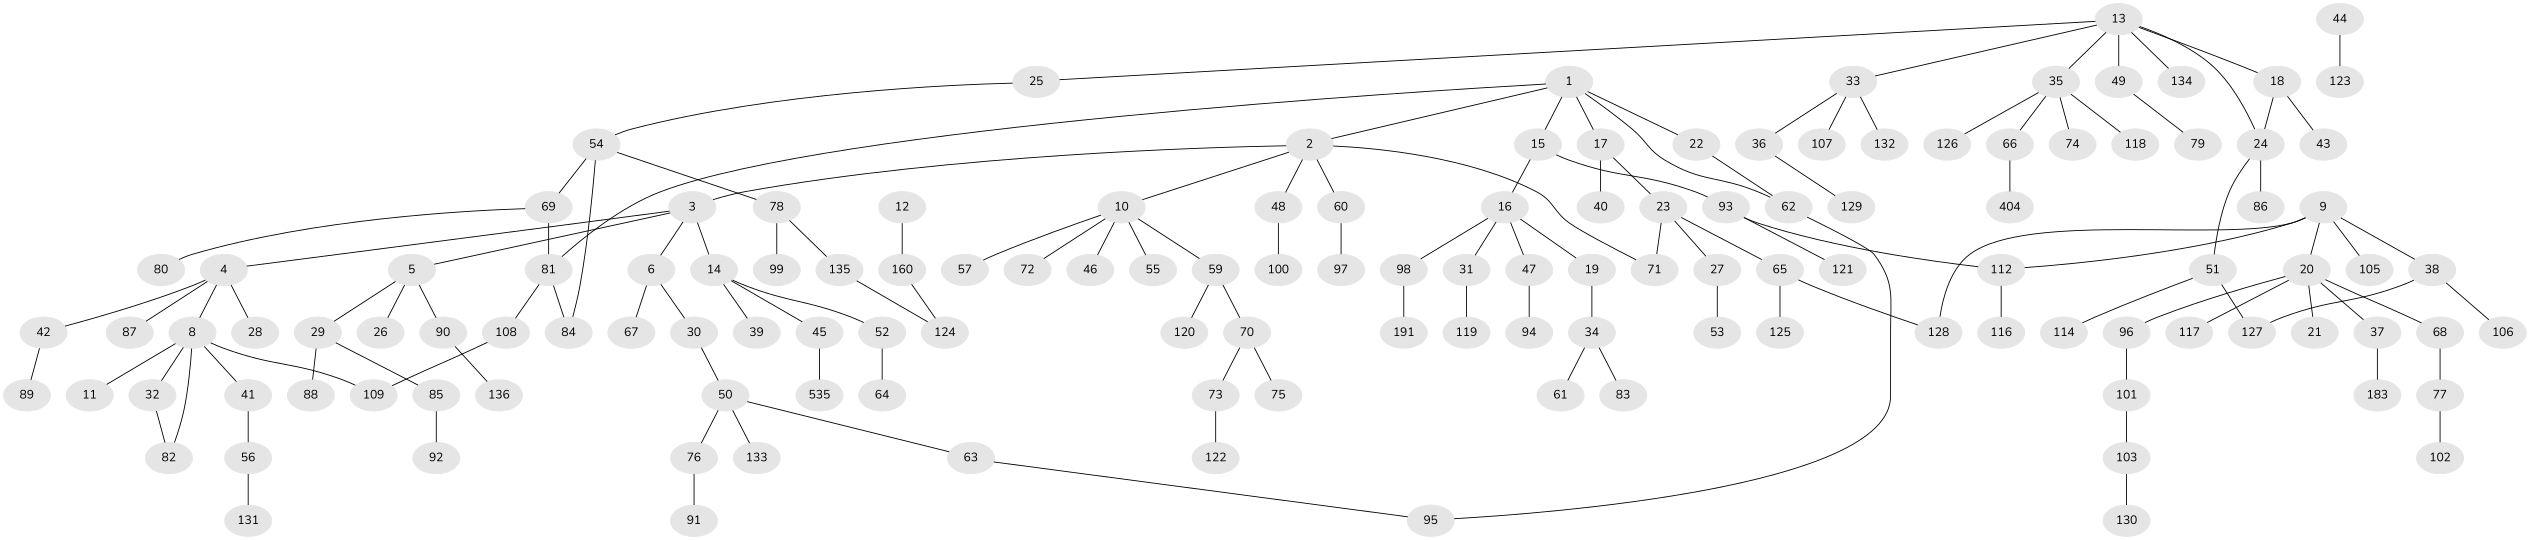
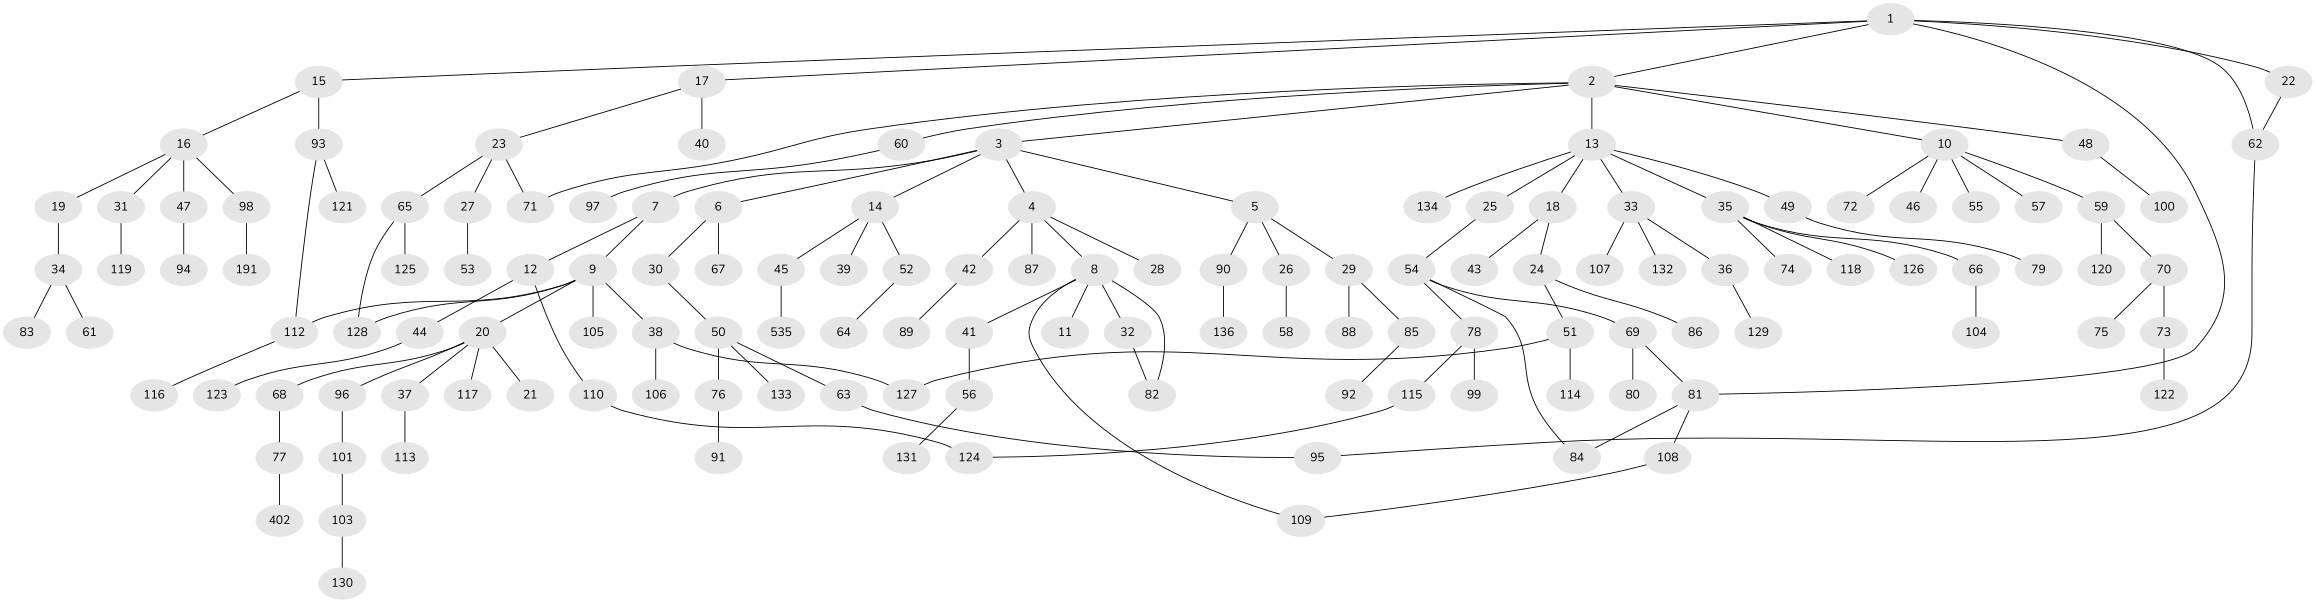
edge "13" -- "24": now "13" -- "2"
node "7": added
node "404": label "404" -> "104"
node "135": label "135" -> "115"
node "160": label "160" -> "110"
edge "12" -- "44": added
node "58": added
node "183": label "183" -> "113"
node "102": label "102" -> "402"
